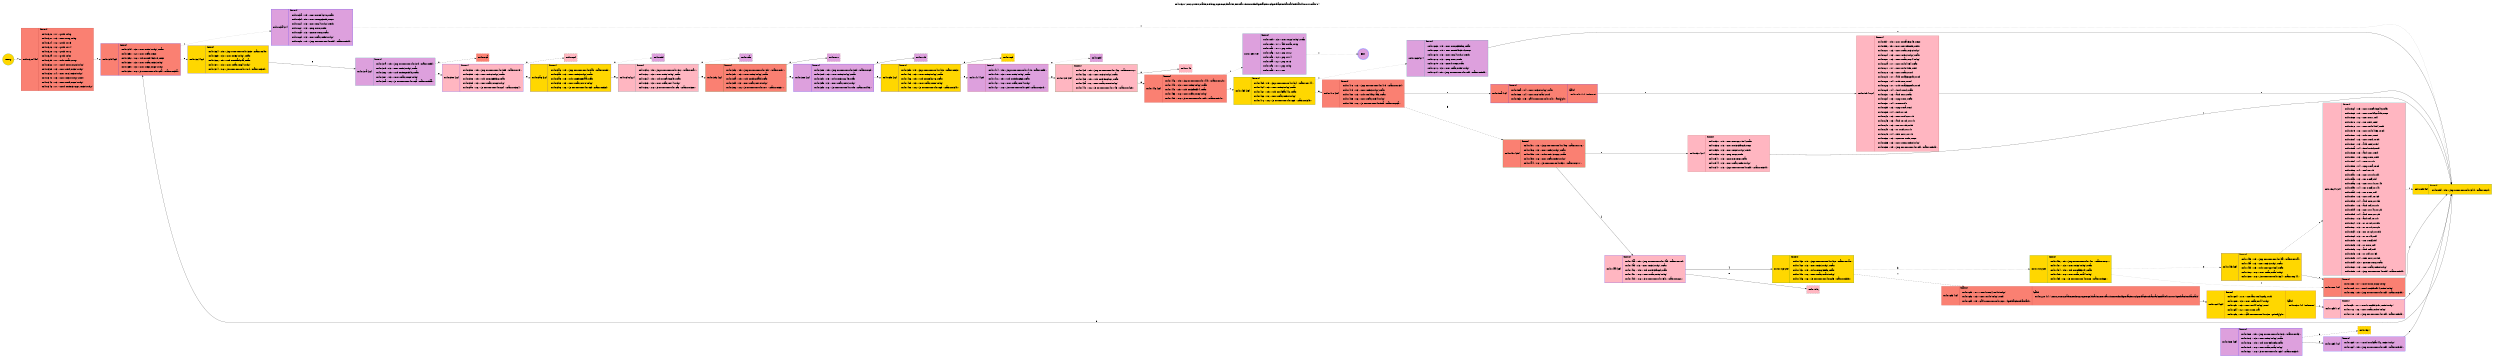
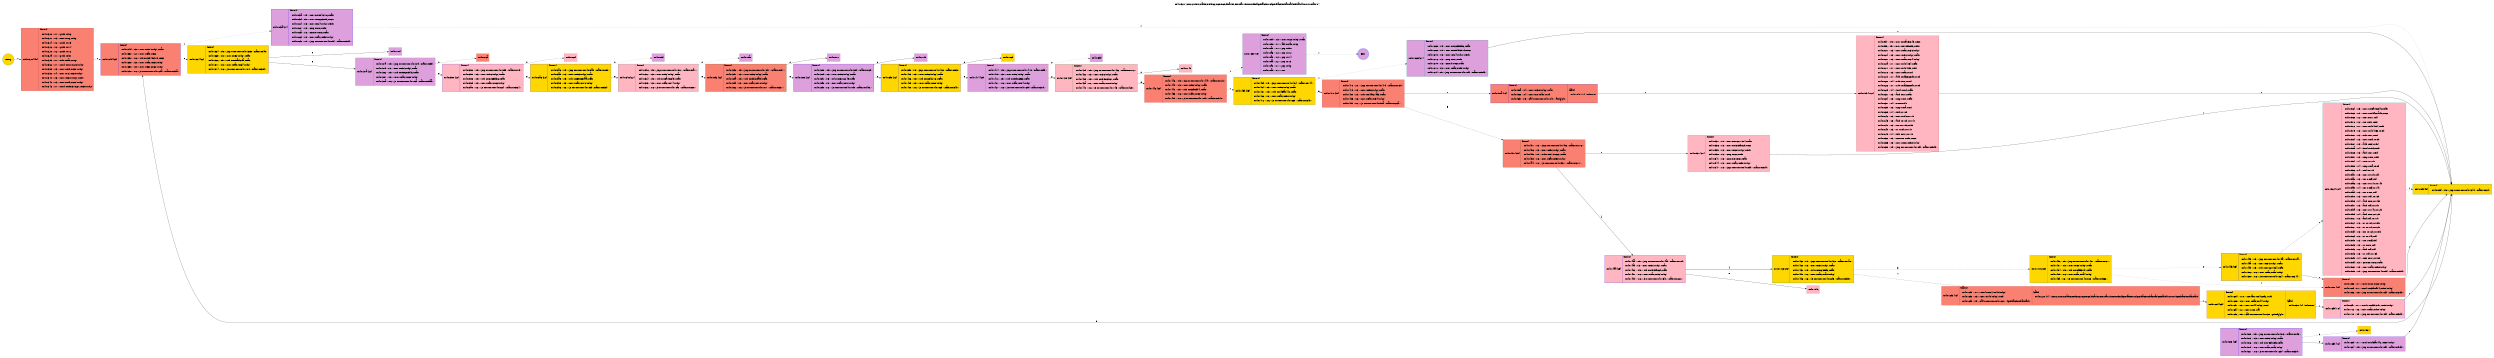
node "0x40170d": added
